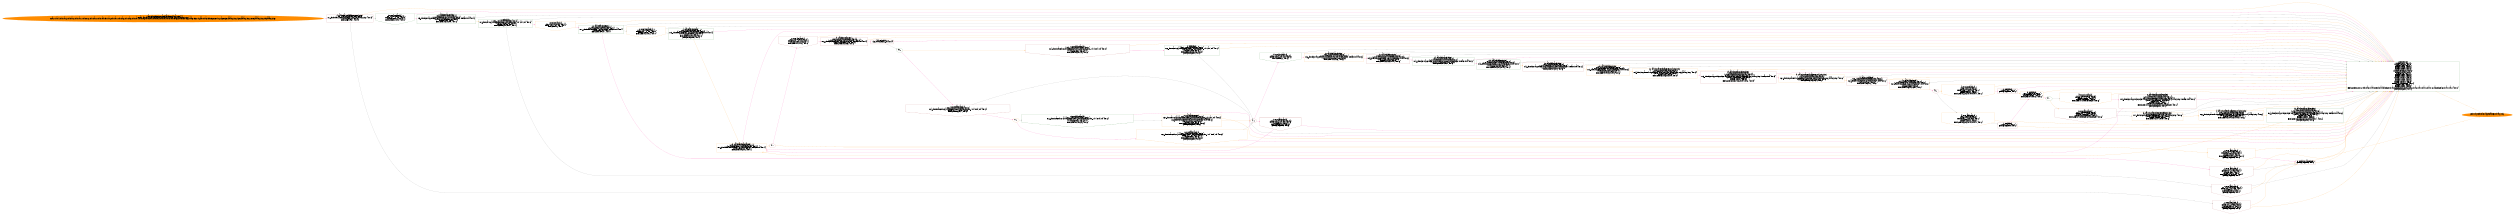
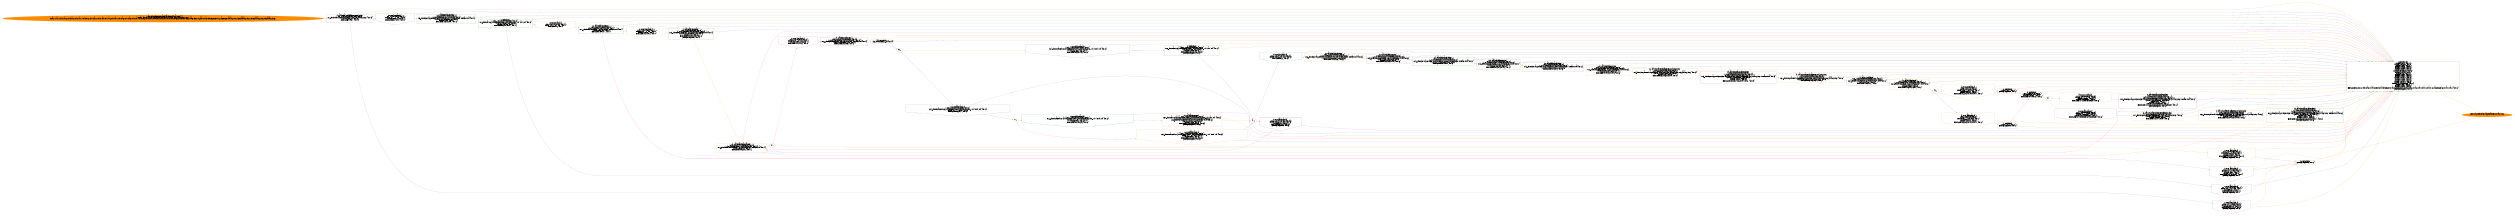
node "56:  method_tryWrapperDigest APPLY_ABSTRACTION; [line 173]": label "56:  method_tryWrapperDigest APPLY_ABSTRACTION; [line 173]" -> "56:  method_body APPLY_ABSTRACTION; [line 173]"
